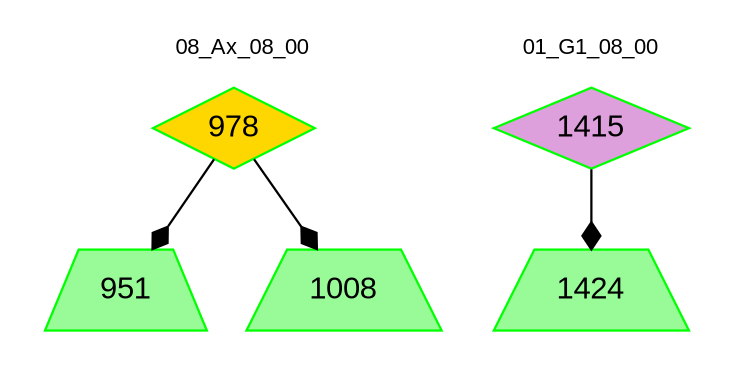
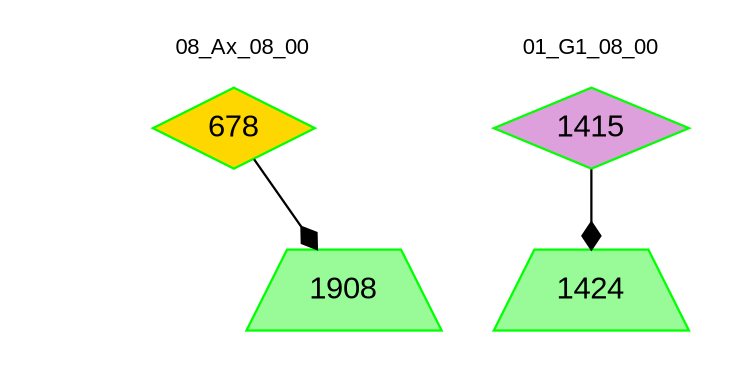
node "978": label "978" -> "678"
node "951": removed
node "1008": label "1008" -> "1908"
